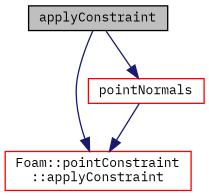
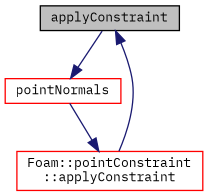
edge "applyConstraint" -> "Foam::pointConstraint ::applyConstraint": reversed
